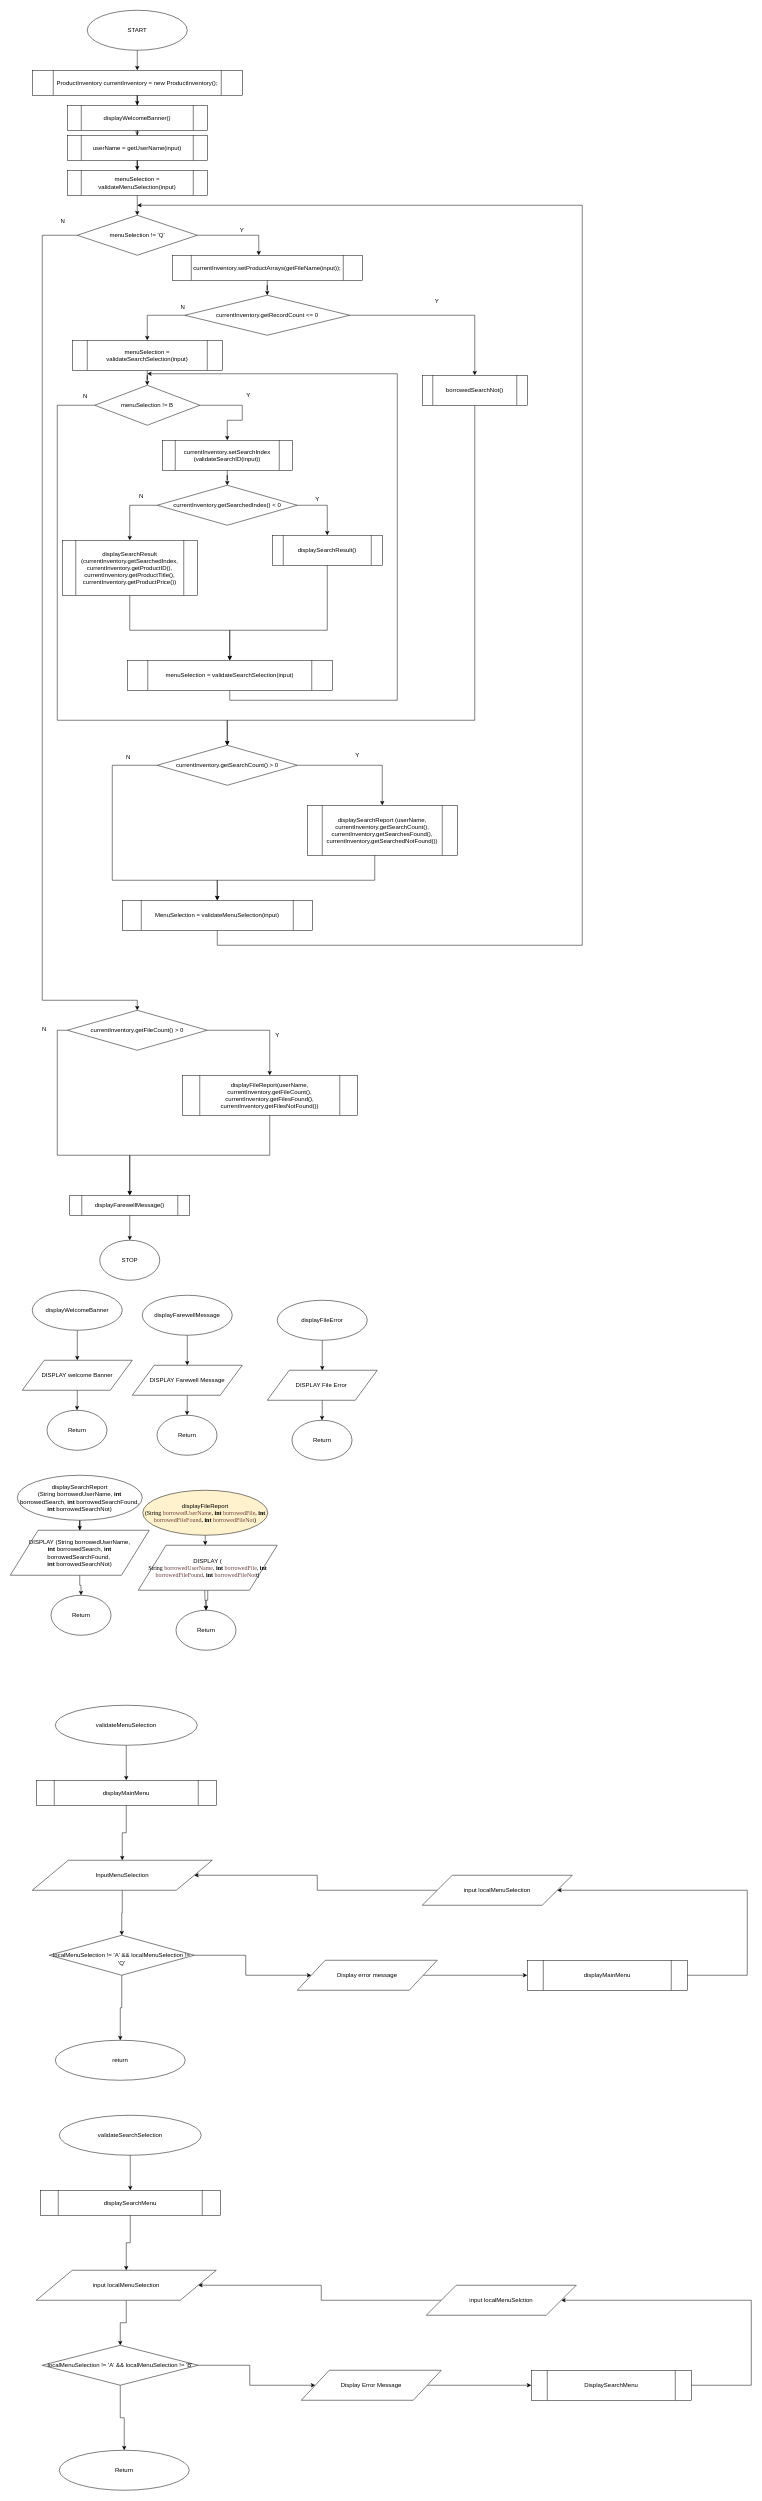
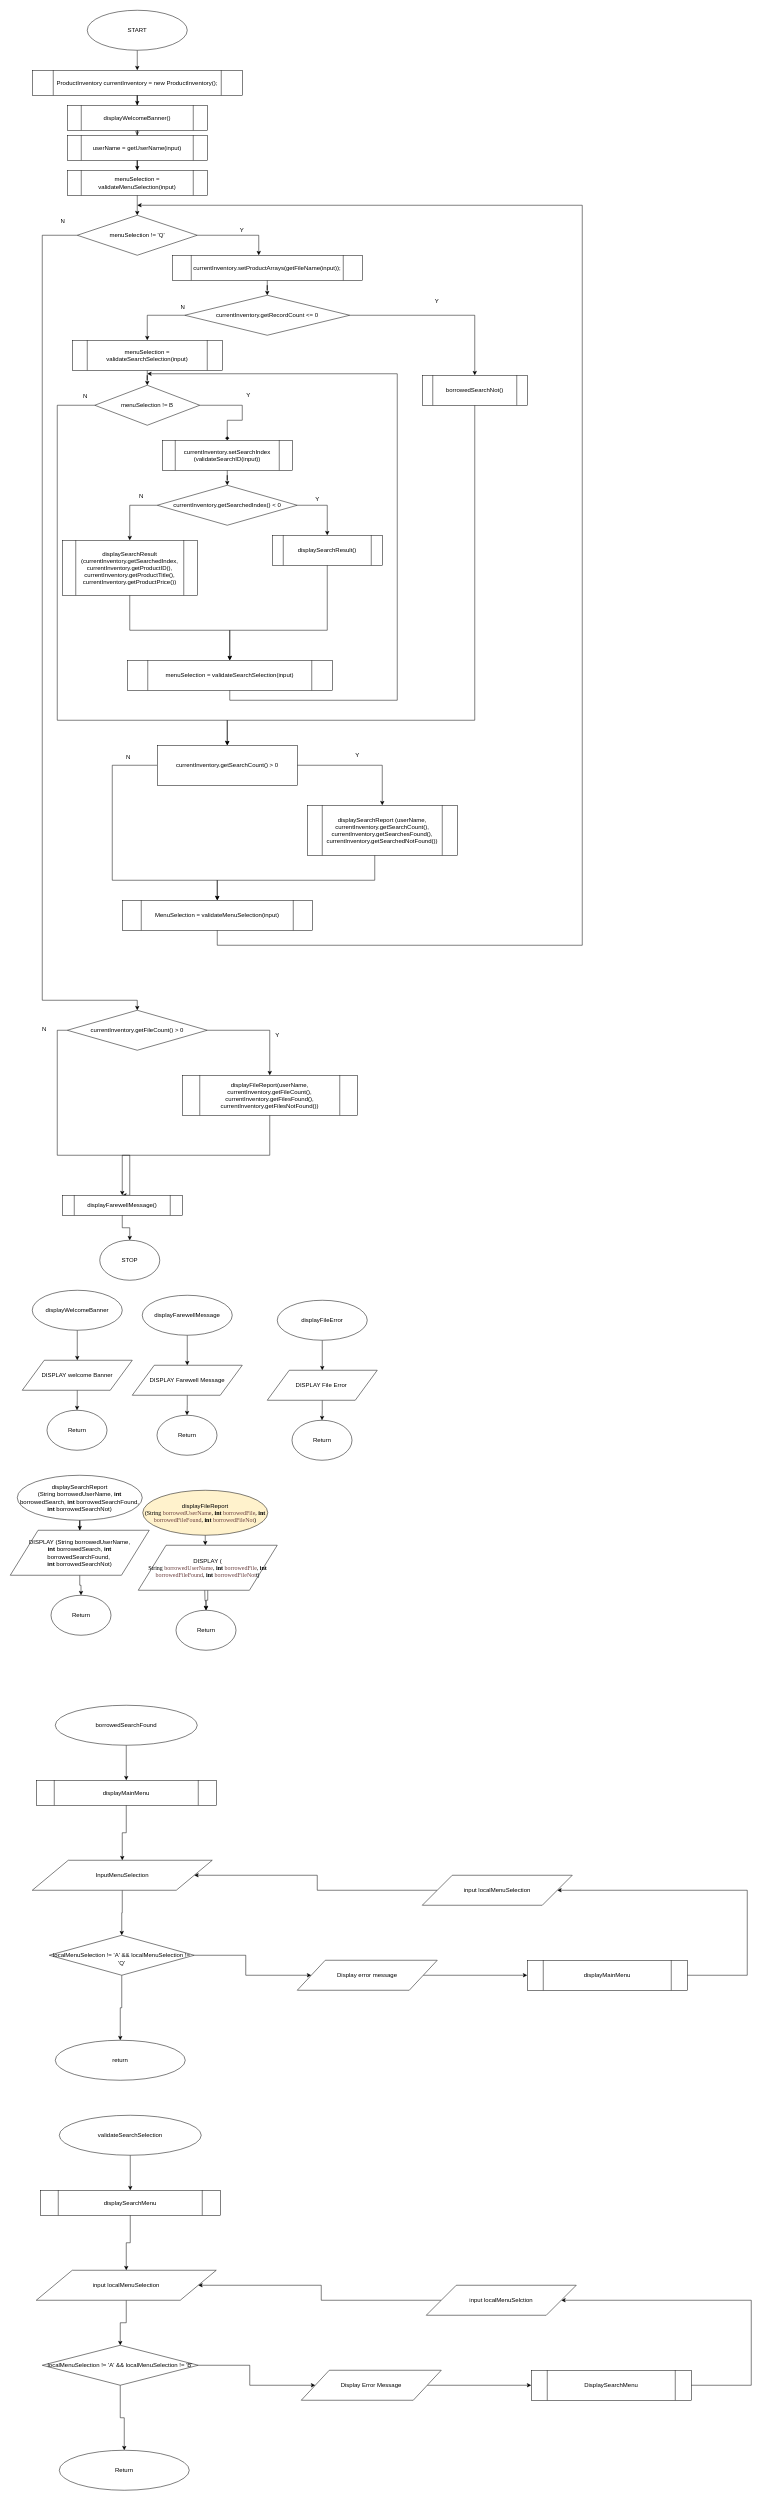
edge "menuSelection != B" -> "currentInventory.setSearchIndex (validateSearchID(input))": arrowhead classic -> diamond
node "currentInventory.getSearchCount() > 0": shape diamond -> rectangle
node "displayFarewellMessage()": moved (130, 1205) -> (122, 1205)
node "validateMenuSelection": label "validateMenuSelection" -> "borrowedSearchFound"
